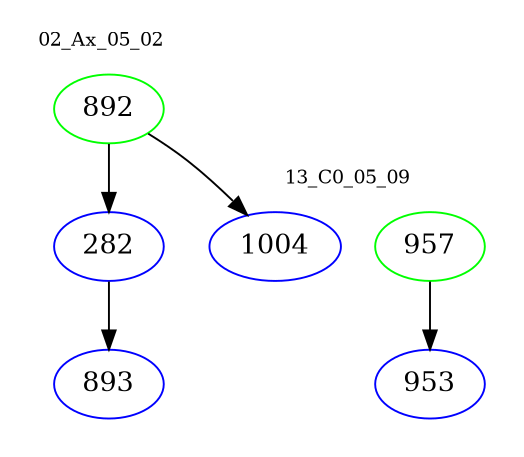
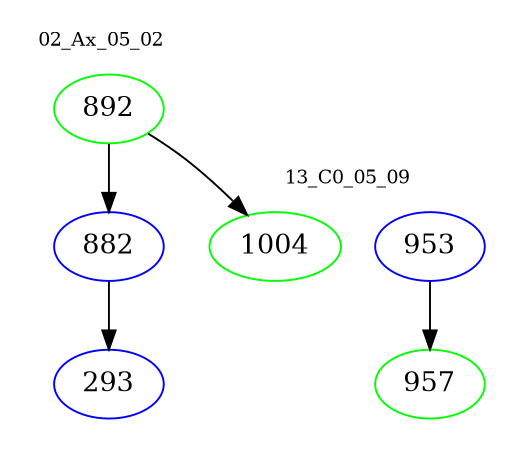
node "282": label "282" -> "882"
node "1004": color blue -> green
edge "957" -> "953": reversed
node "893": label "893" -> "293"
